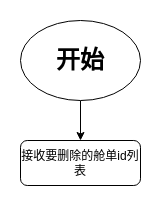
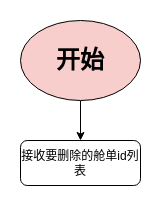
node "开始": fillcolor #ffffff -> #f8cecc
